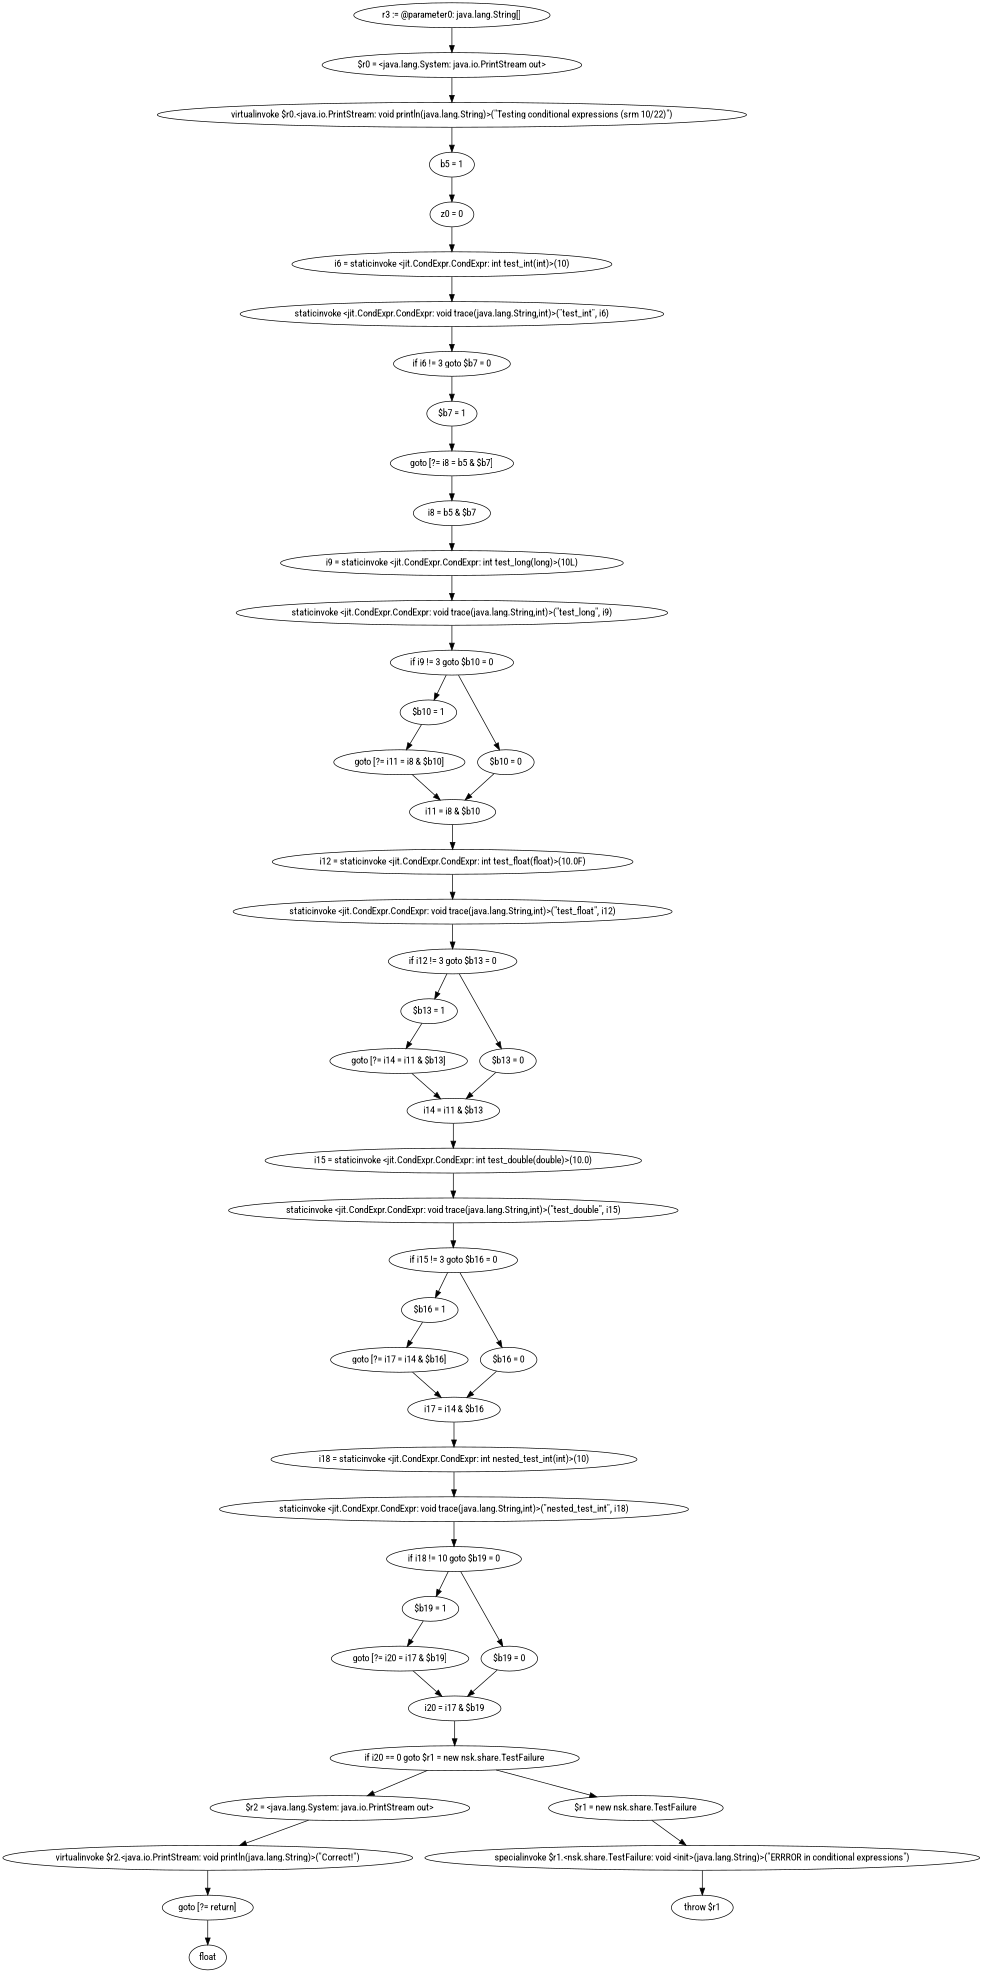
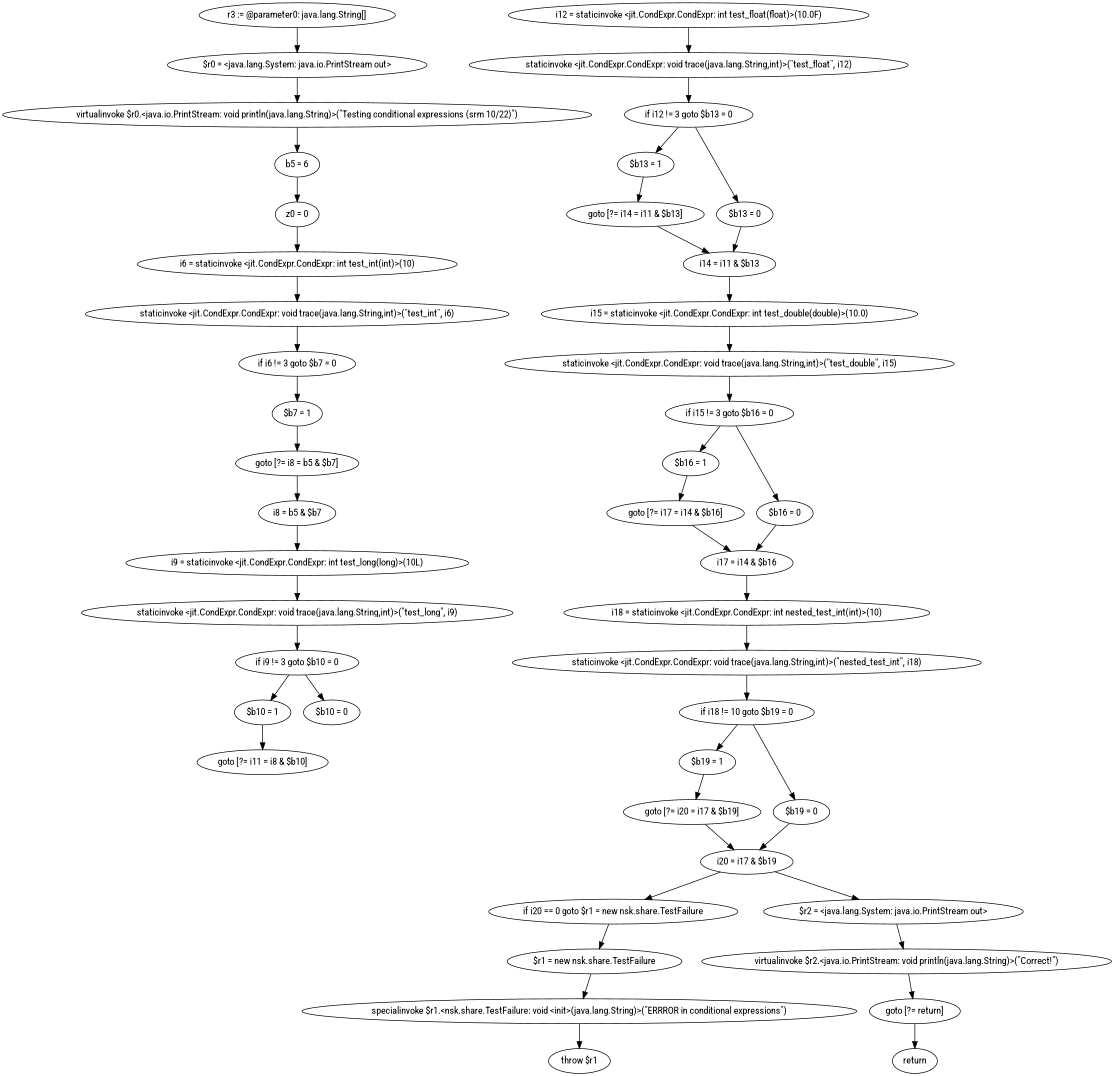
node "b5 = 1": label "b5 = 1" -> "b5 = 6"
node "i11 = i8 & $b10": removed
edge "if i20 == 0 goto $r1 = new nsk.share.TestFailure" -> "$r2 = <java.lang.System: java.io.PrintStream out>": now "i20 = i17 & $b19" -> "$r2 = <java.lang.System: java.io.PrintStream out>"
node "float": label "float" -> "return"
